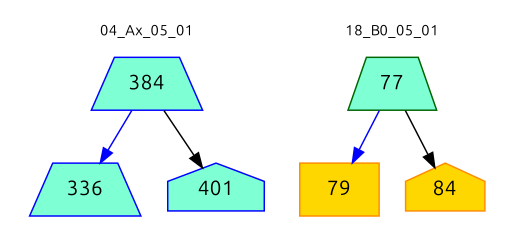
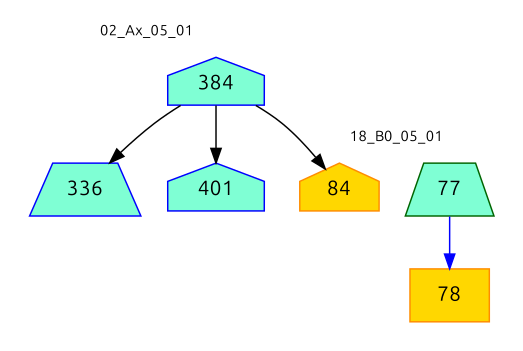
cluster "04_Ax_05_01": label "04_Ax_05_01" -> "02_Ax_05_01"
node "384": shape trapezium -> house
edge "384" -> "336": color blue -> black
edge "77" -> "84": now "384" -> "84"
node "79": label "79" -> "78"
